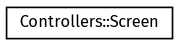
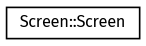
node "Controllers::Screen": label "Controllers::Screen" -> "Screen::Screen"
